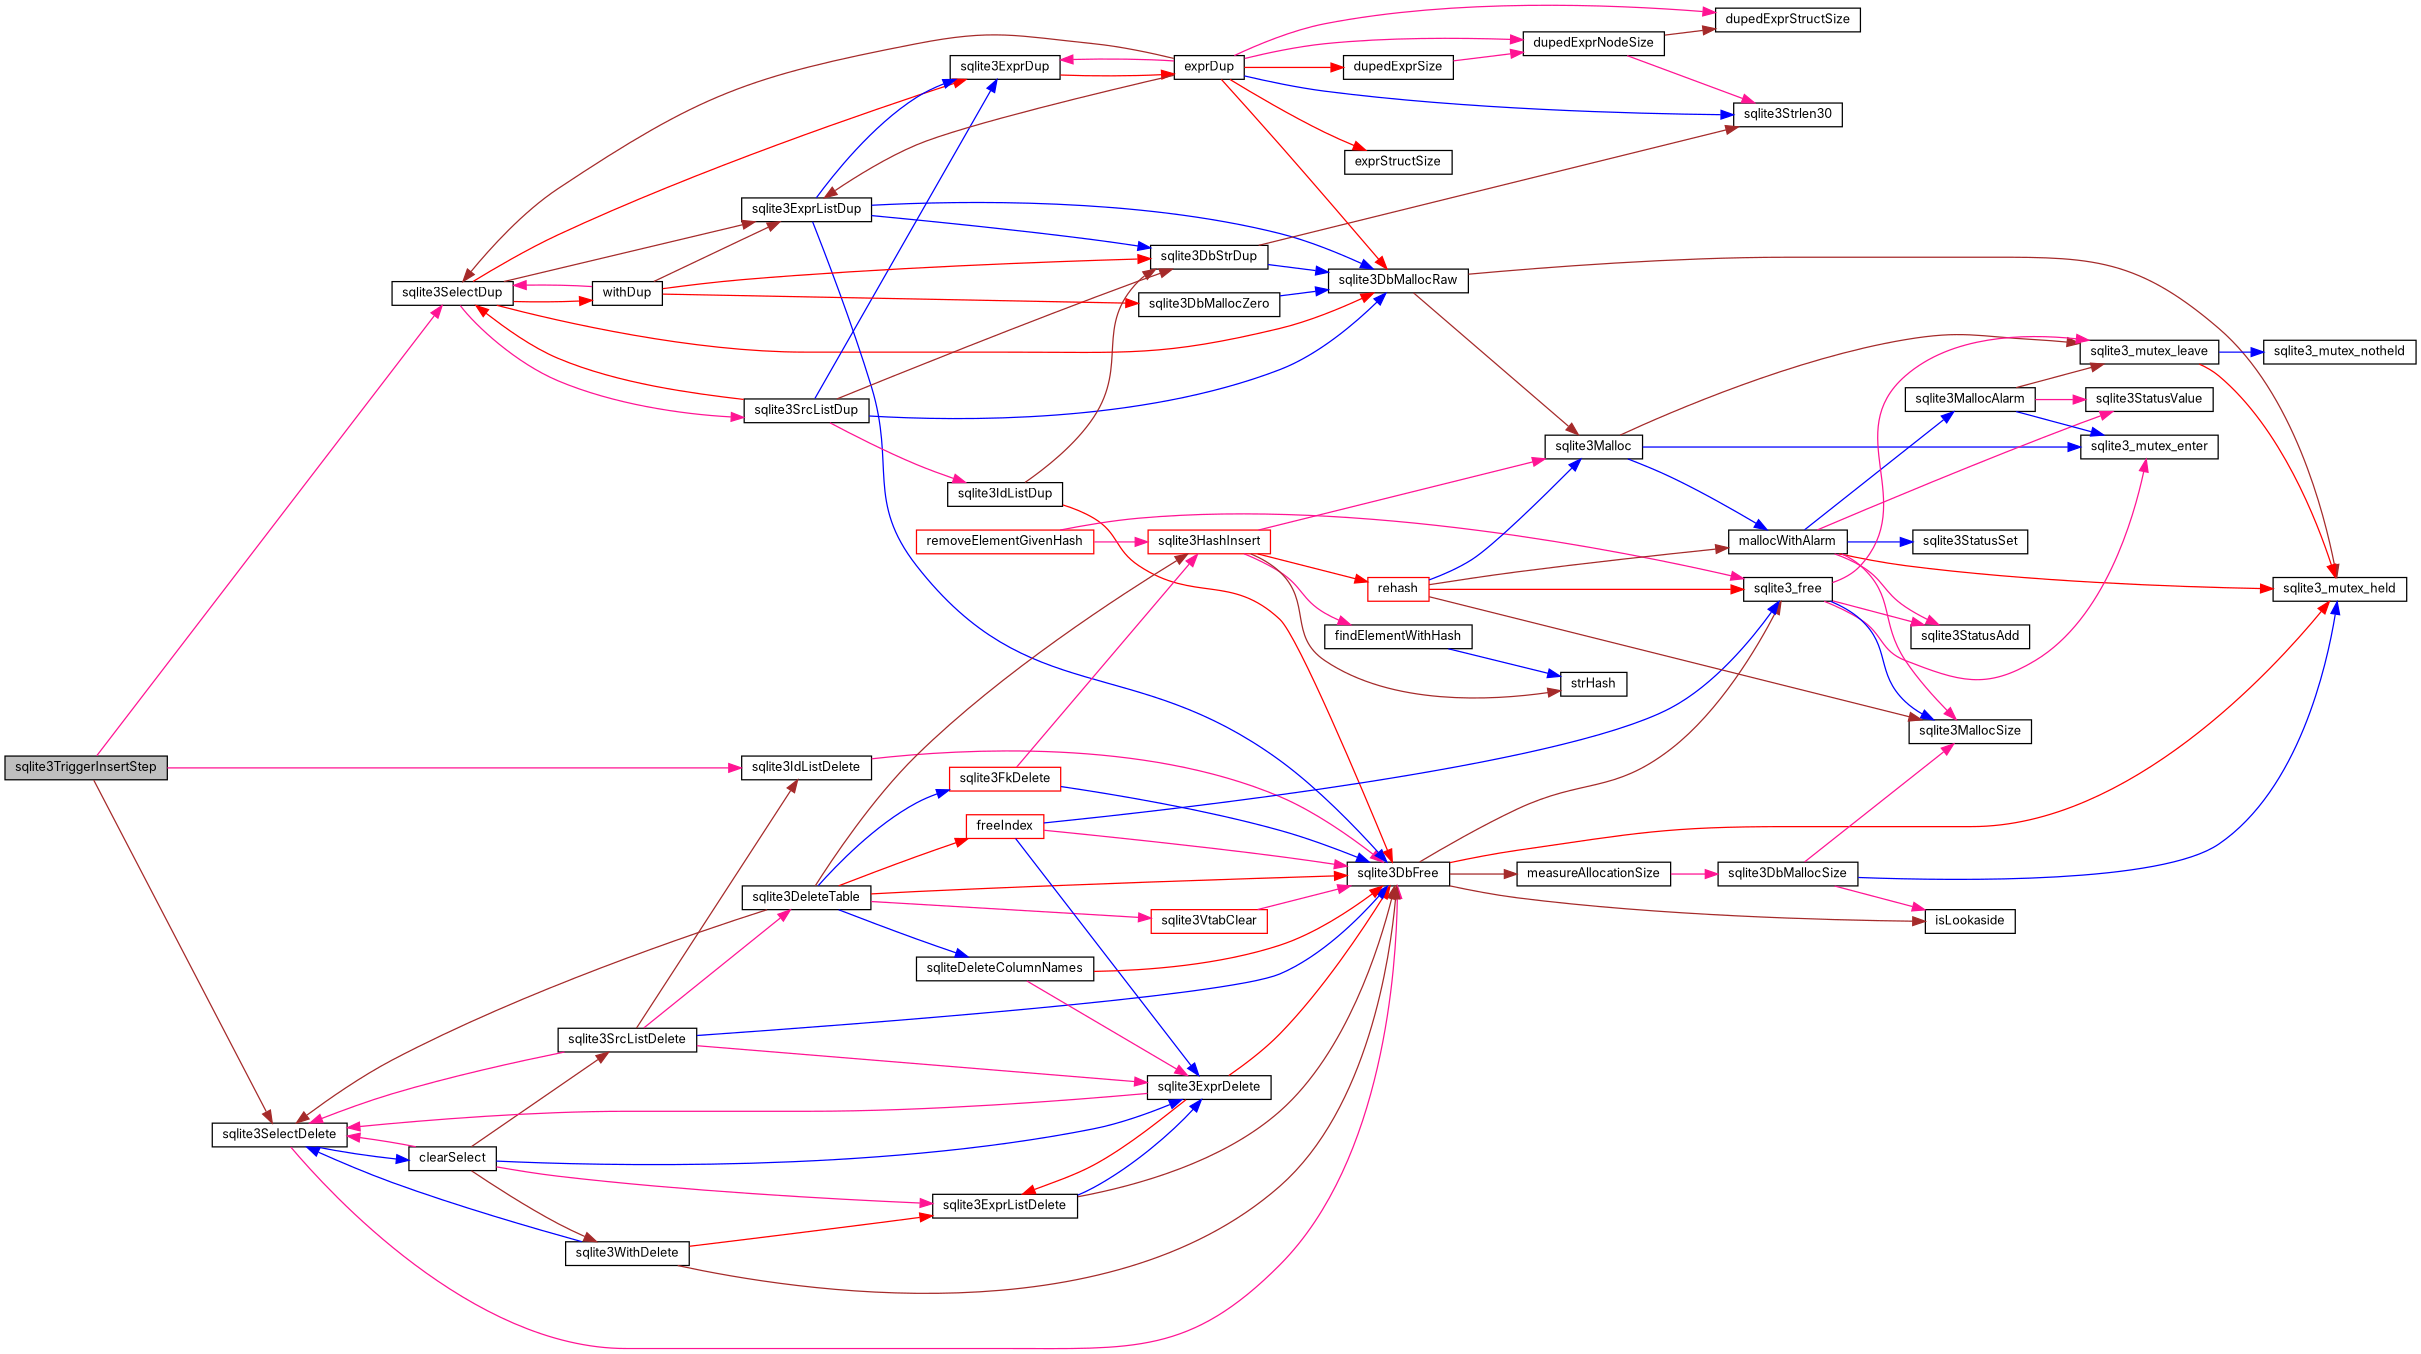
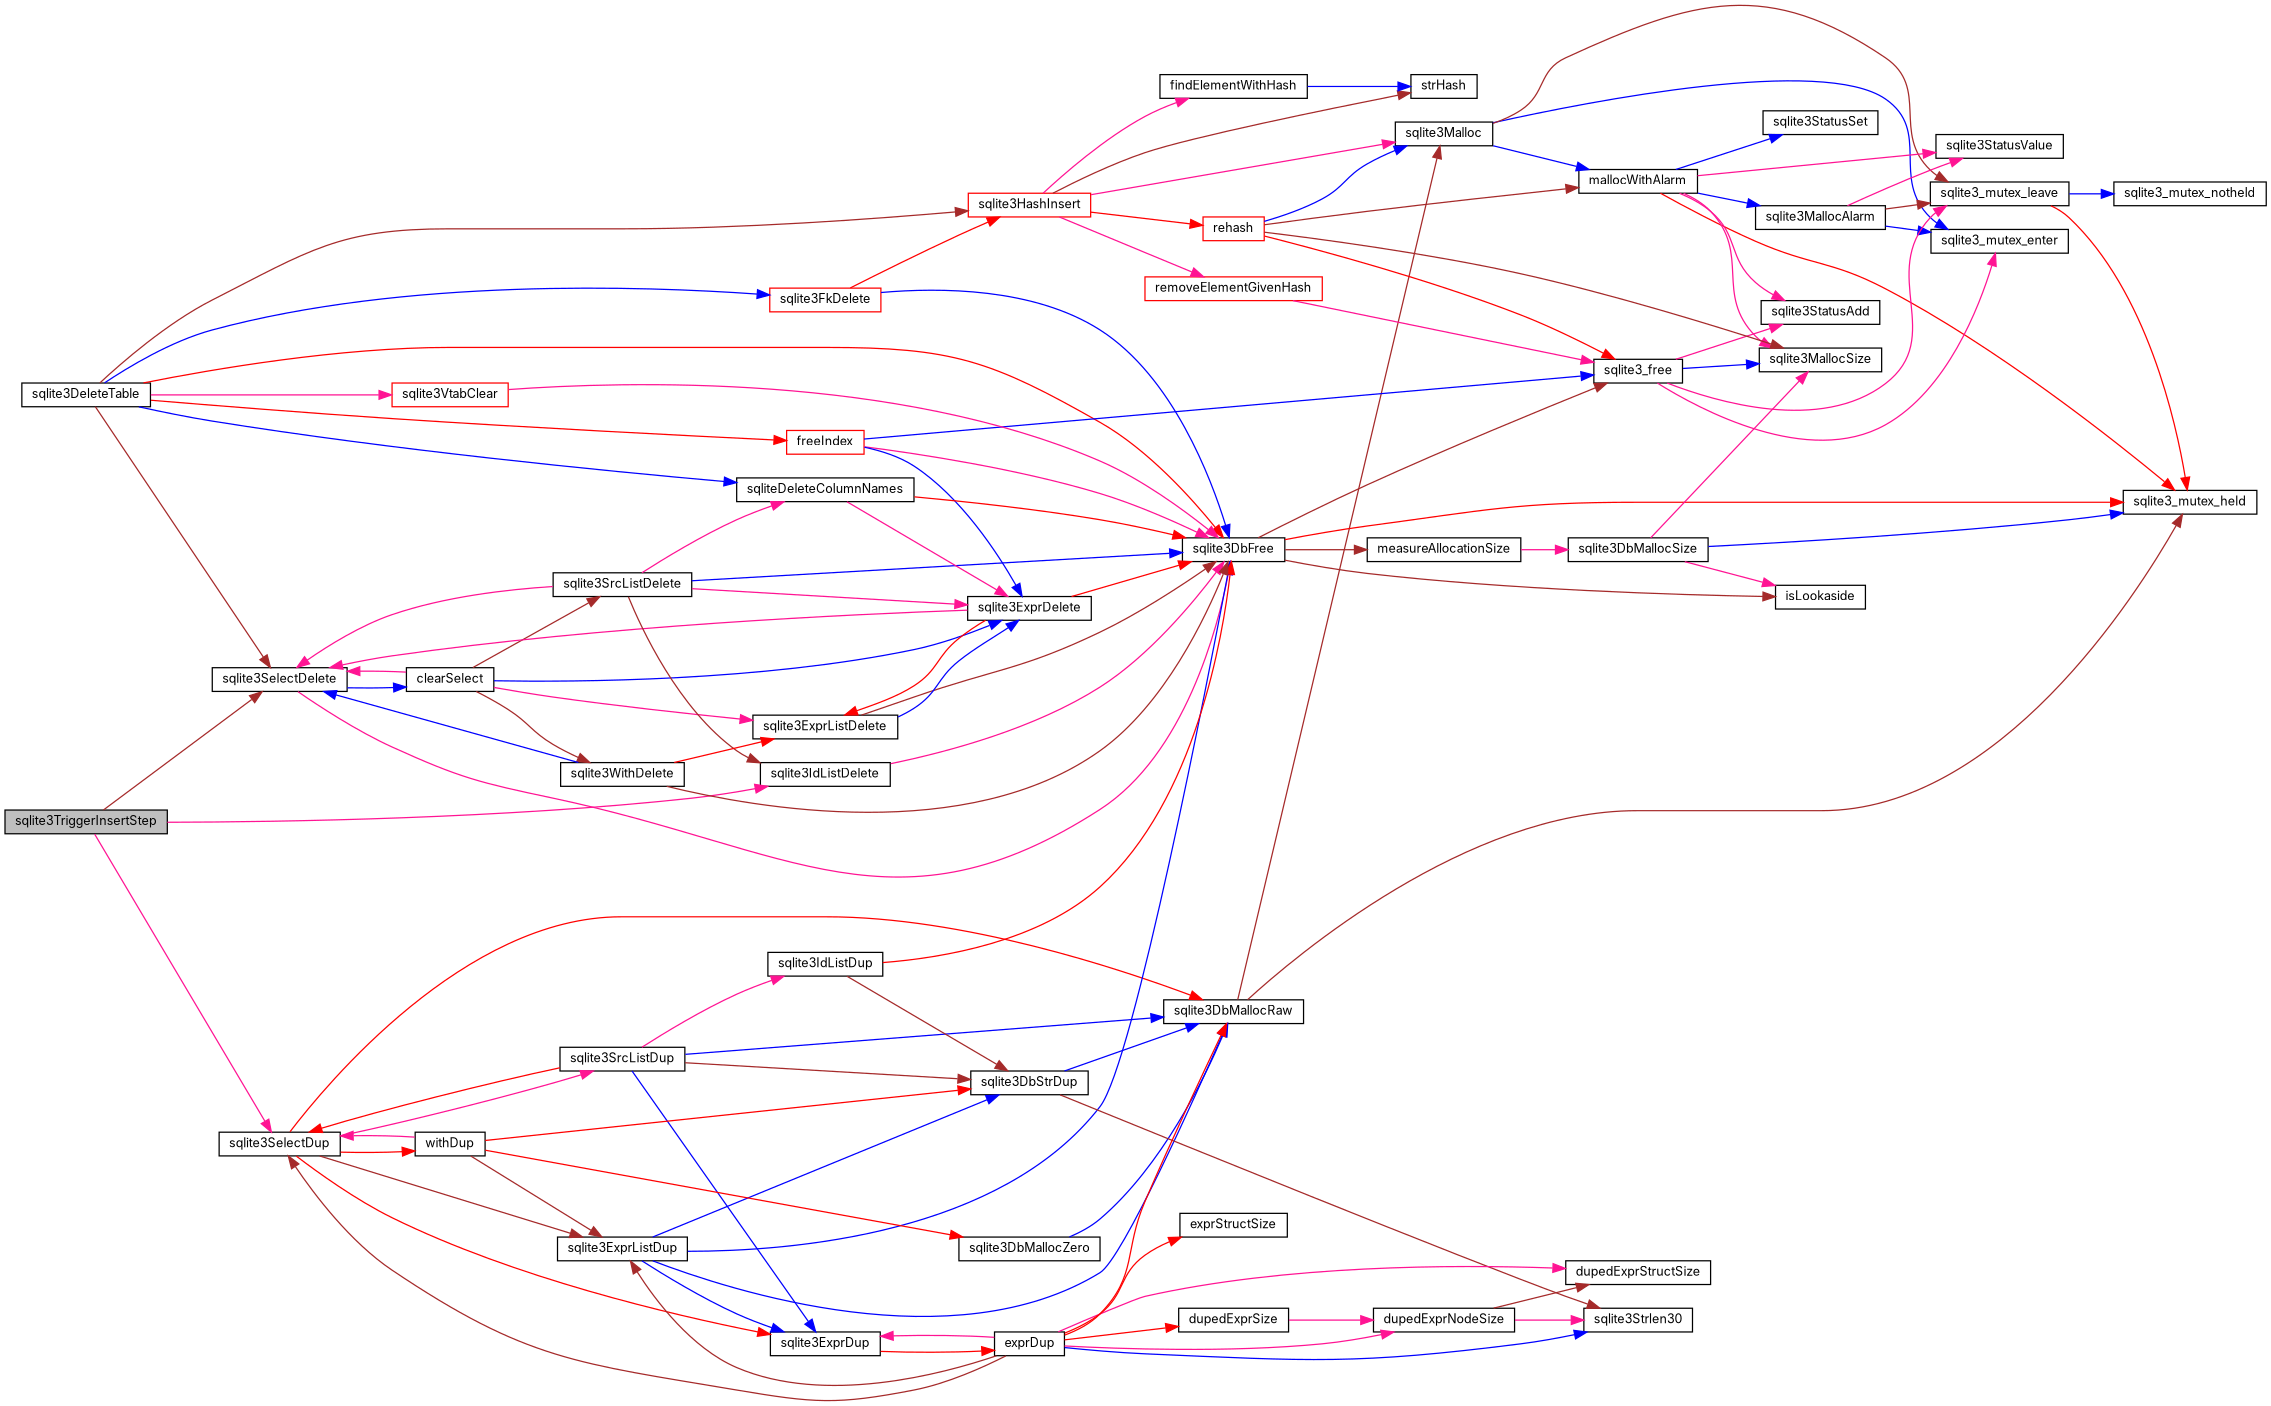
edge "removeElementGivenHash" -> "sqlite3HashInsert": reversed
edge "sqlite3FkDelete" -> "sqlite3HashInsert": color deeppink -> red
edge "sqlite3SrcListDelete" -> "sqlite3DeleteTable": now "sqlite3SrcListDelete" -> "sqliteDeleteColumnNames"
